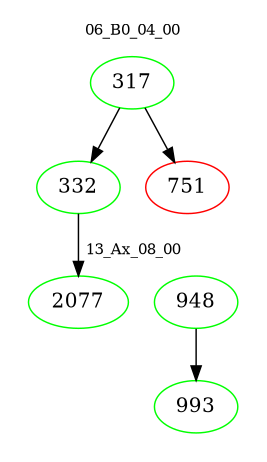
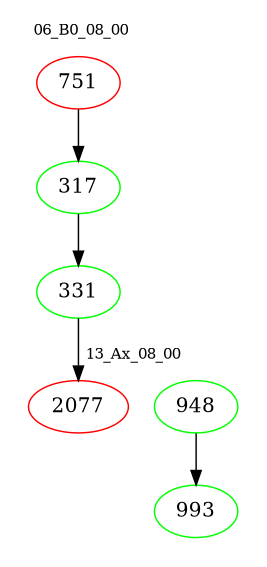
cluster "06_B0_04_00": label "06_B0_04_00" -> "06_B0_08_00"
edge "317" -> "751": reversed
node "332": label "332" -> "331"
node "2077": color green -> red
